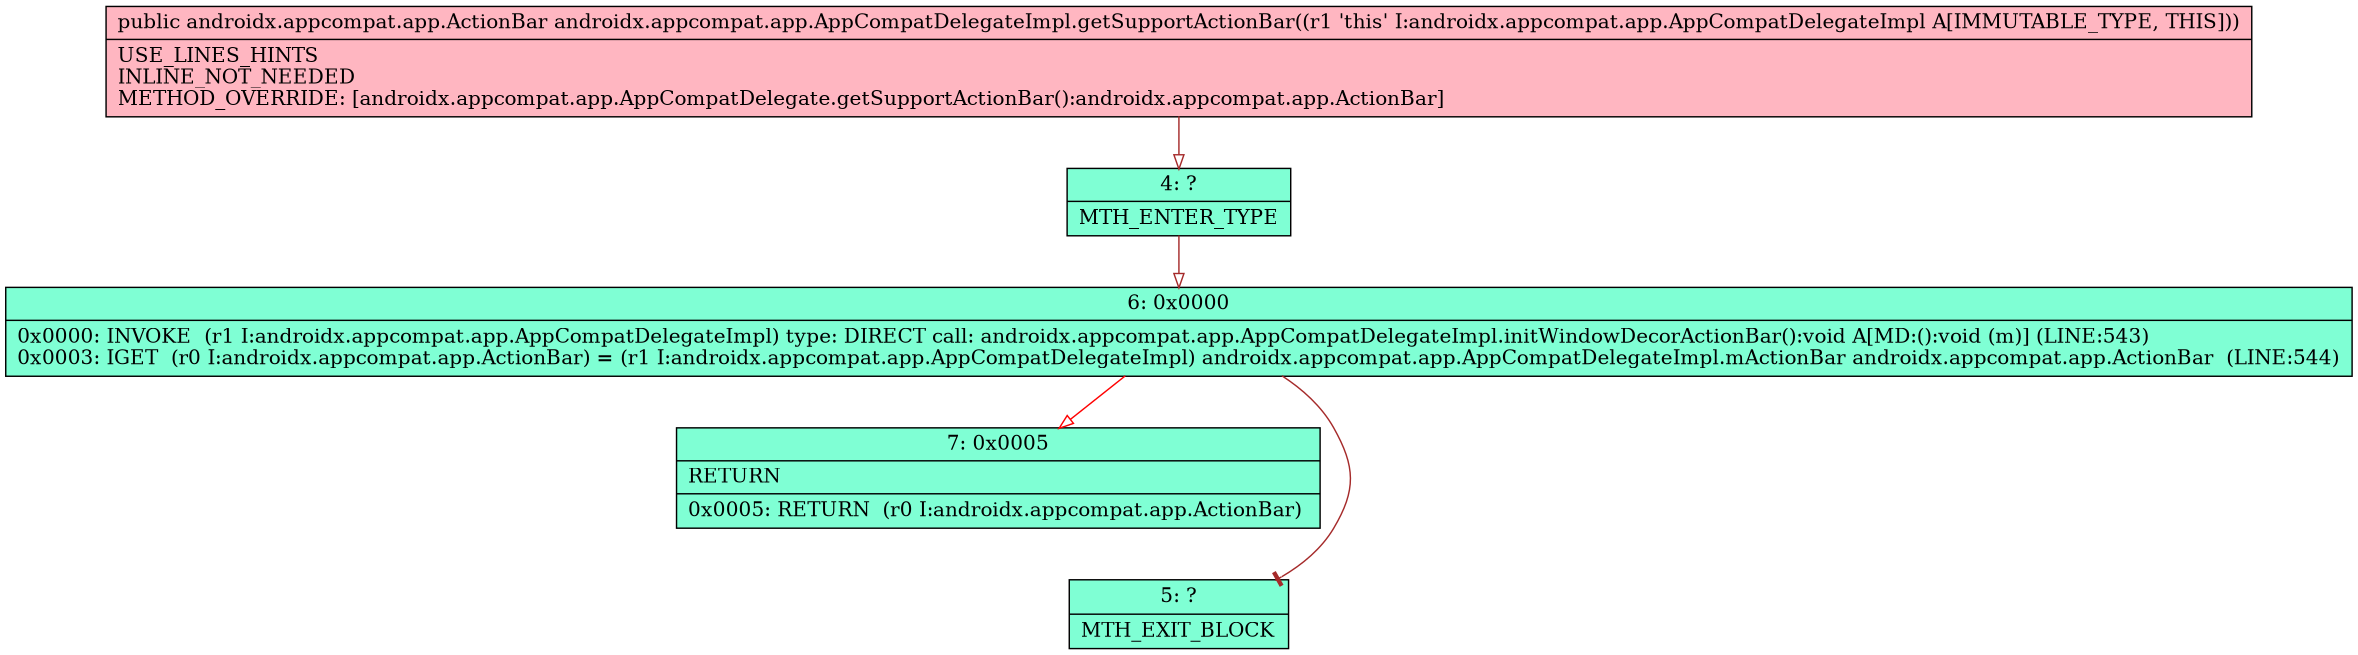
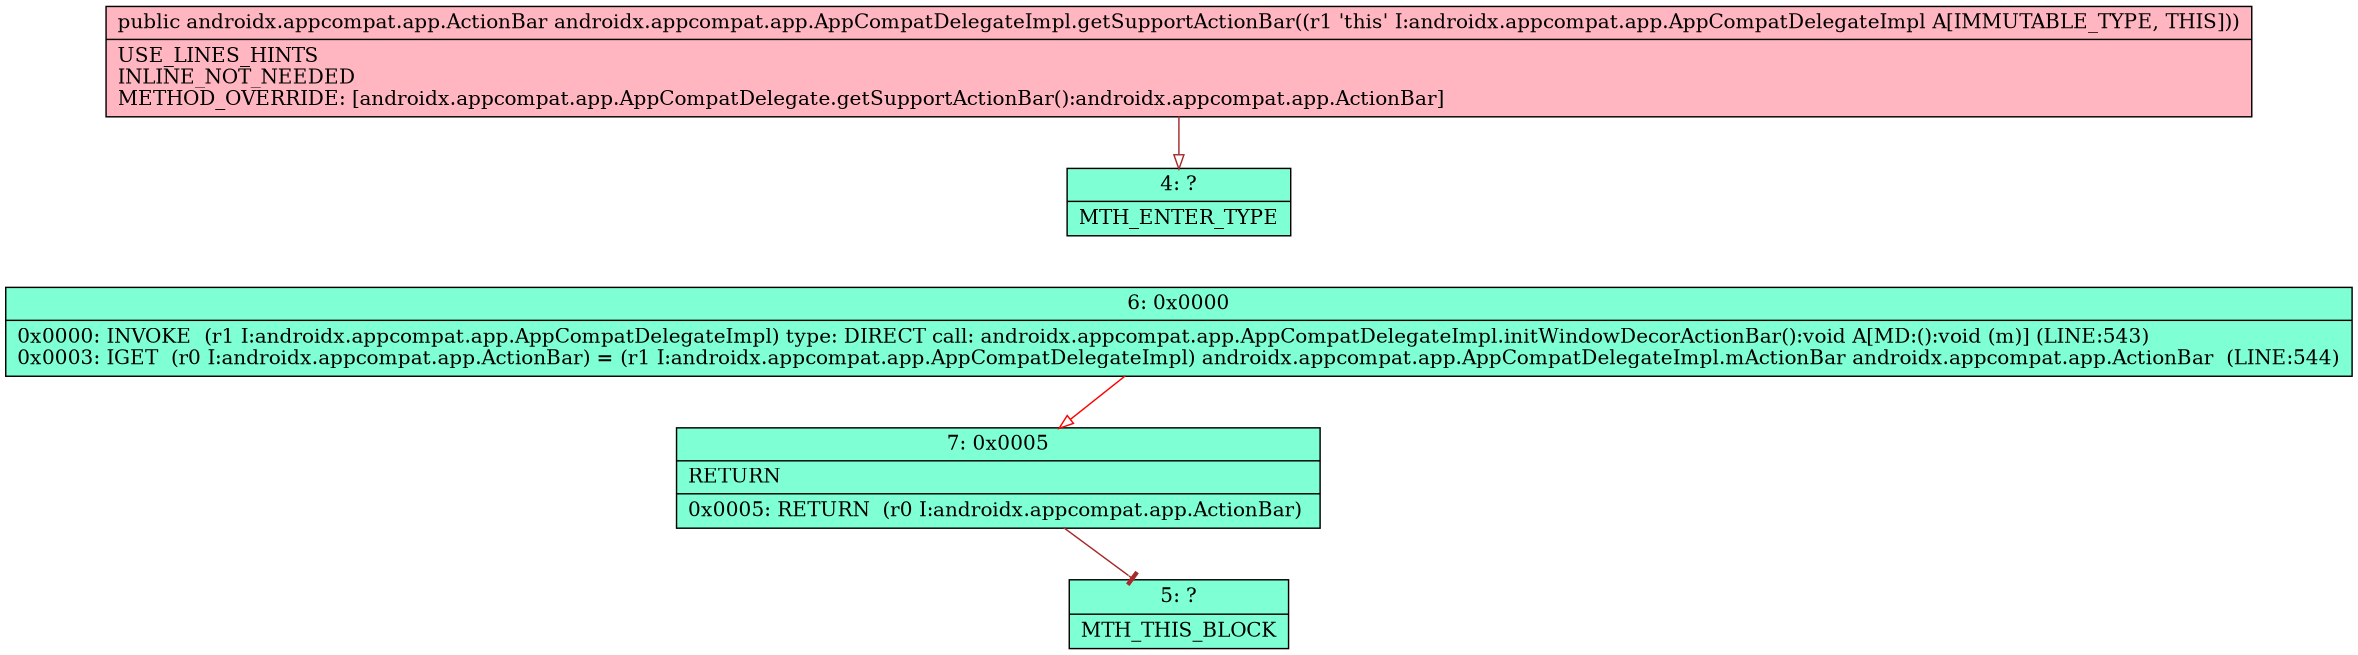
edge "4: ?" -> "6: 0x0000": removed
edge "6: 0x0000" -> "5: ?": now "7: 0x0005" -> "5: ?"
node "5: ?": text "MTH_EXIT_BLOCK" -> "MTH_THIS_BLOCK"
